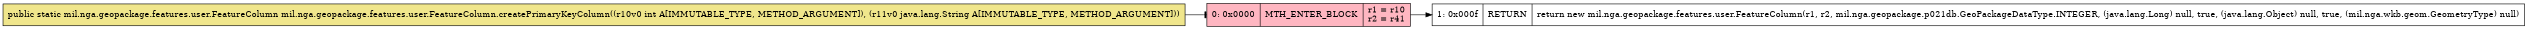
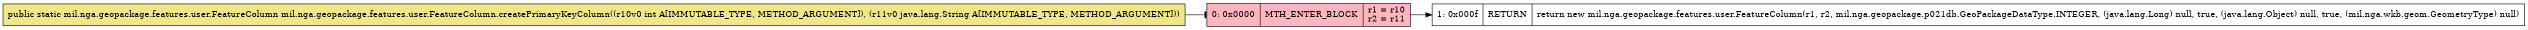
node "0: 0x0000": text "r2 = r41" -> "r2 = r11"
